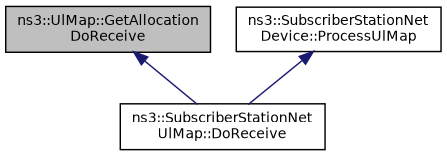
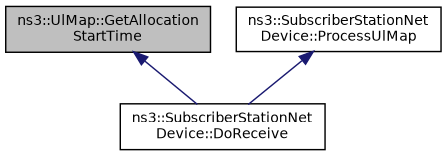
node "ns3::UlMap::GetAllocation DoReceive": label "ns3::UlMap::GetAllocation DoReceive" -> "ns3::UlMap::GetAllocation StartTime"
node "ns3::SubscriberStationNet UlMap::DoReceive": label "ns3::SubscriberStationNet UlMap::DoReceive" -> "ns3::SubscriberStationNet Device::DoReceive"
